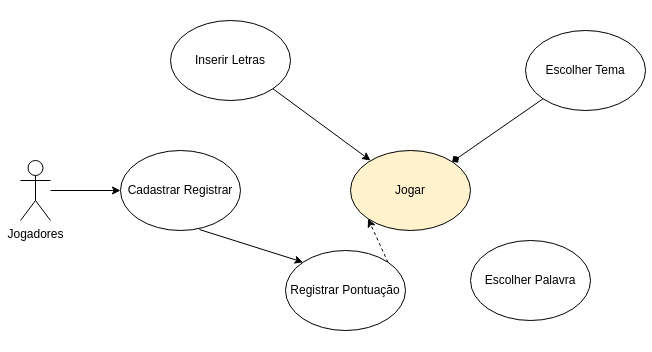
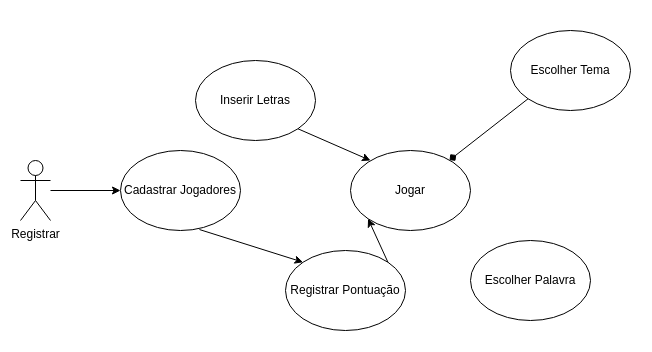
node "Inserir Letras": moved (231, 61) -> (256, 101)
node "Escolher Tema": moved (586, 71) -> (571, 71)
node "Cadastrar Registrar": label "Cadastrar Registrar" -> "Cadastrar Jogadores"
node "Jogar": fillcolor #fff2cc -> #ffffff
node "Jogadores": label "Jogadores" -> "Registrar"
edge "Registrar Pontuação" -> "Jogar": style dashed -> solid
